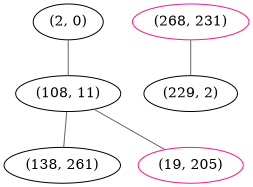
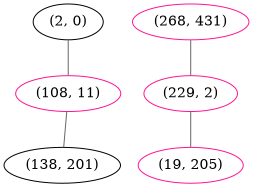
node "(268, 231)": label "(268, 231)" -> "(268, 431)"
node "(108, 11)": color black -> deeppink
node "(229, 2)": color black -> deeppink
edge "(108, 11)" -- "(19, 205)": now "(229, 2)" -- "(19, 205)"
node "(138, 261)": label "(138, 261)" -> "(138, 201)"
